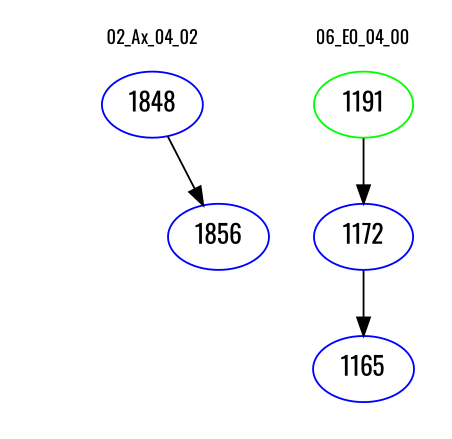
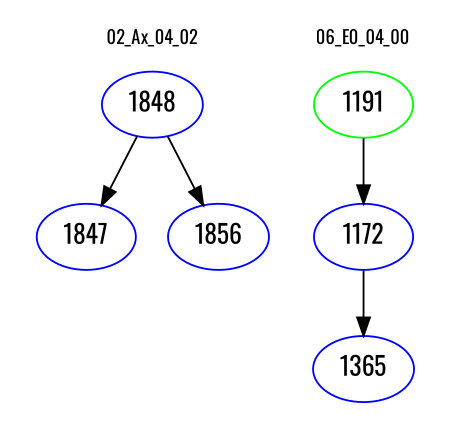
node "1847": added
node "1165": label "1165" -> "1365"
